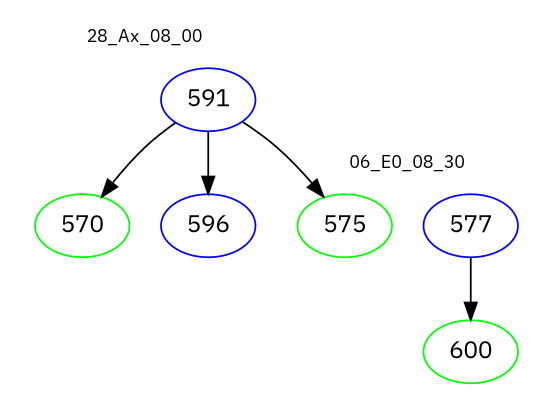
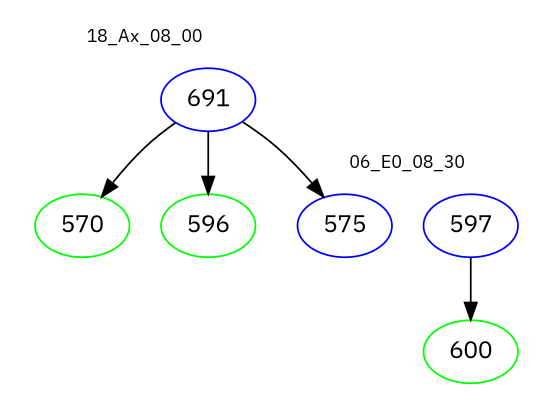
cluster "28_Ax_08_00": label "28_Ax_08_00" -> "18_Ax_08_00"
node "591": label "591" -> "691"
node "596": color blue -> green
node "575": color green -> blue
node "577": label "577" -> "597"
